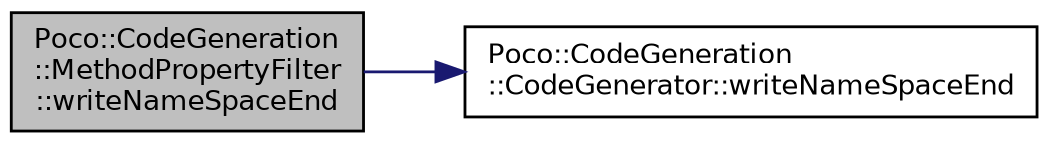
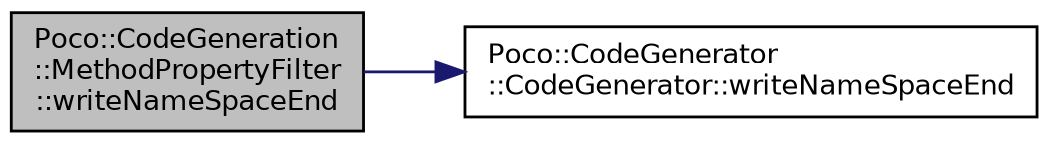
node "Poco::CodeGeneration ::CodeGenerator::writeNameSpaceEnd": label "Poco::CodeGeneration ::CodeGenerator::writeNameSpaceEnd" -> "Poco::CodeGenerator ::CodeGenerator::writeNameSpaceEnd"
